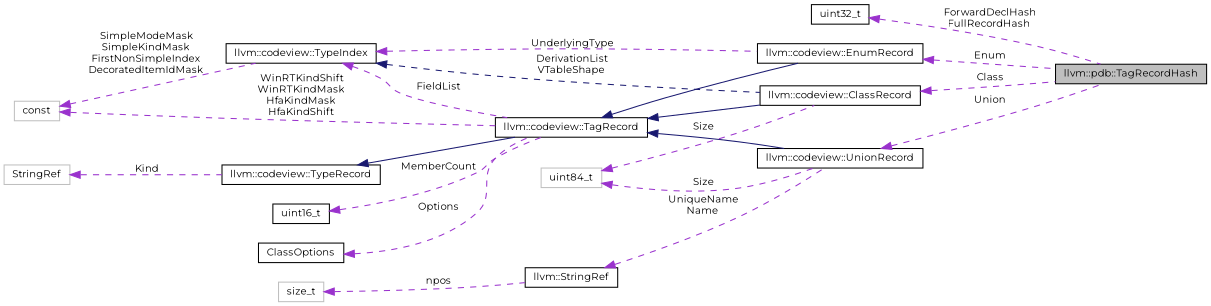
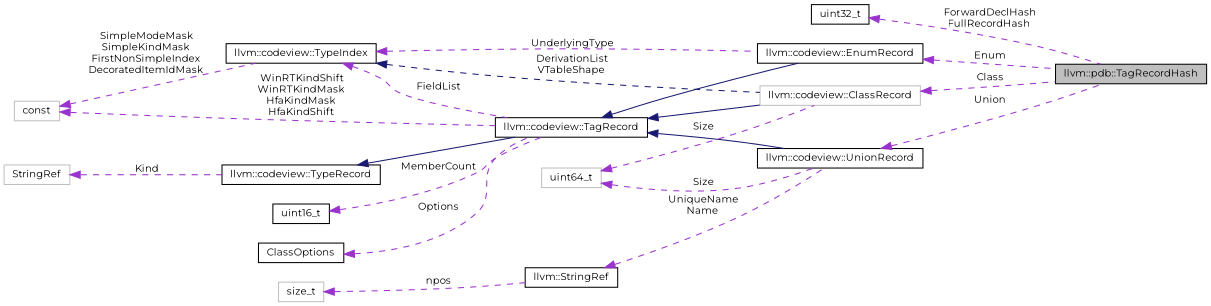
node "llvm::codeview::ClassRecord": color black -> grey75
node "uint84_t": label "uint84_t" -> "uint64_t"
